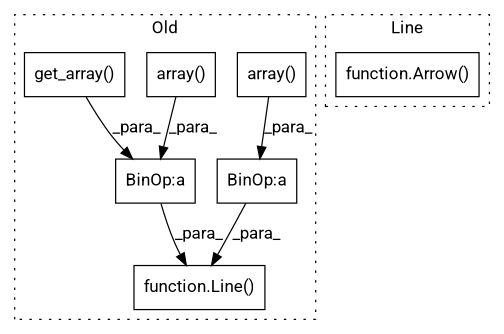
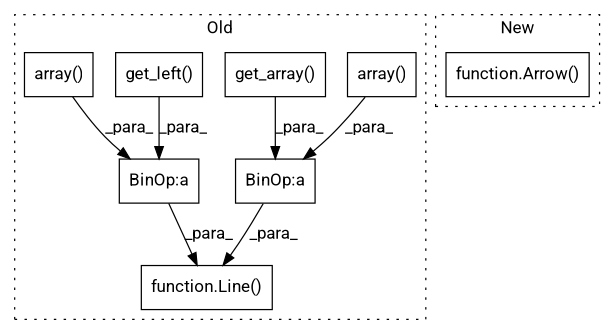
cluster "Line": label "Line" -> "New"
node "get_left()": added
